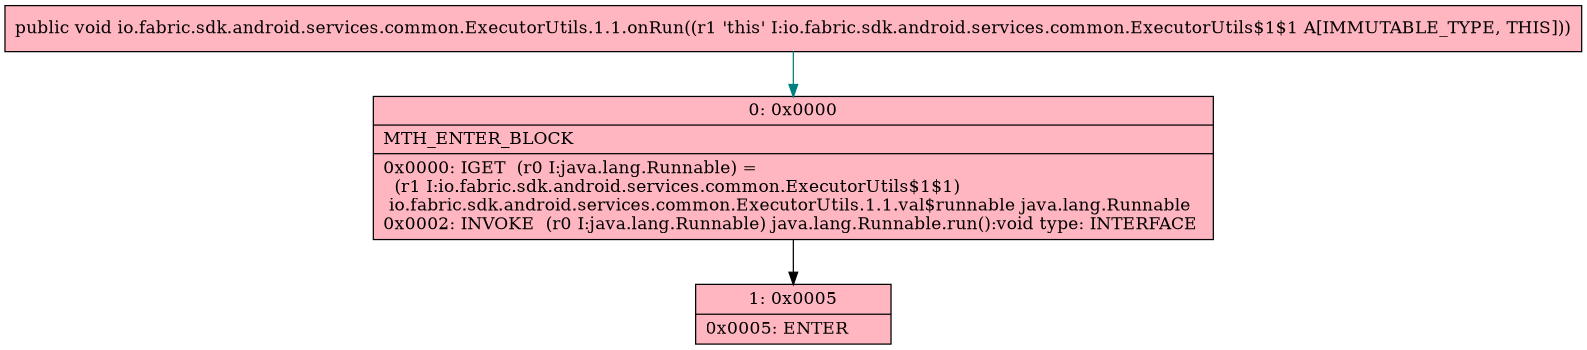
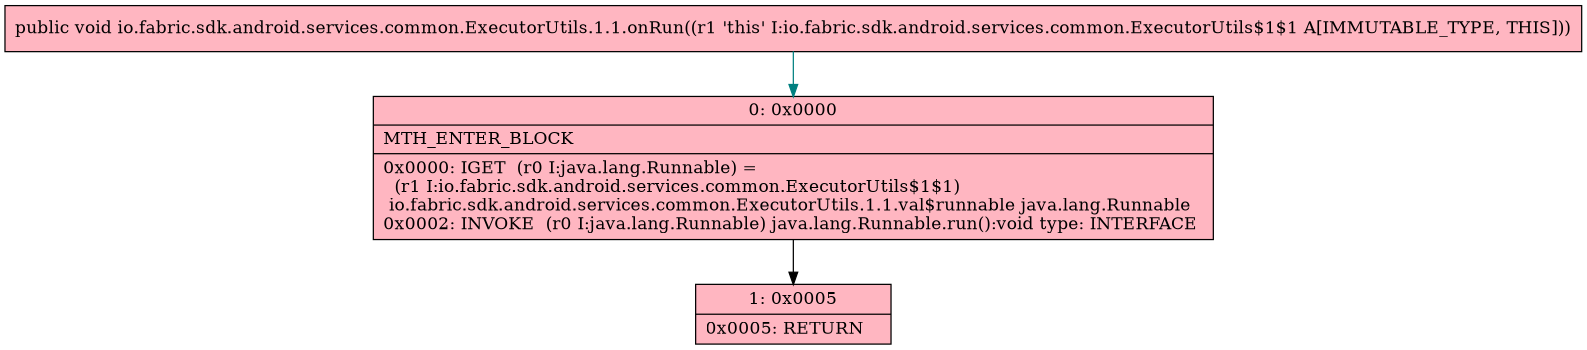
node "1: 0x0005": text "0x0005: ENTER" -> "0x0005: RETURN"
